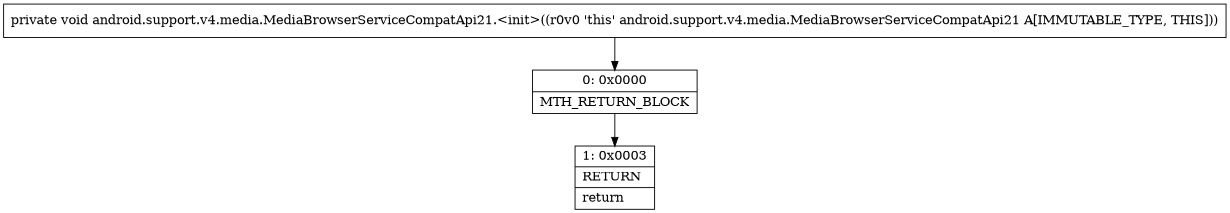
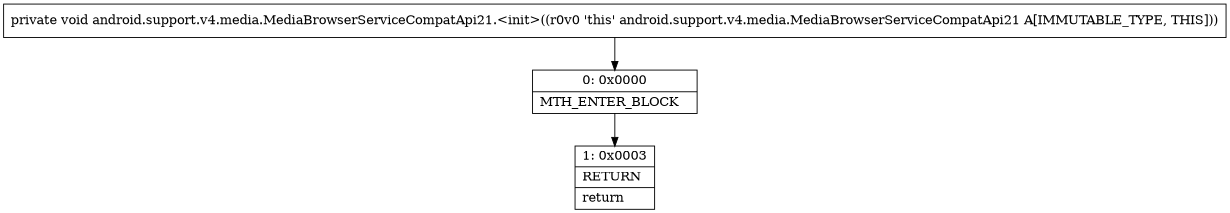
node "0: 0x0000": text "MTH_RETURN_BLOCK" -> "MTH_ENTER_BLOCK"
